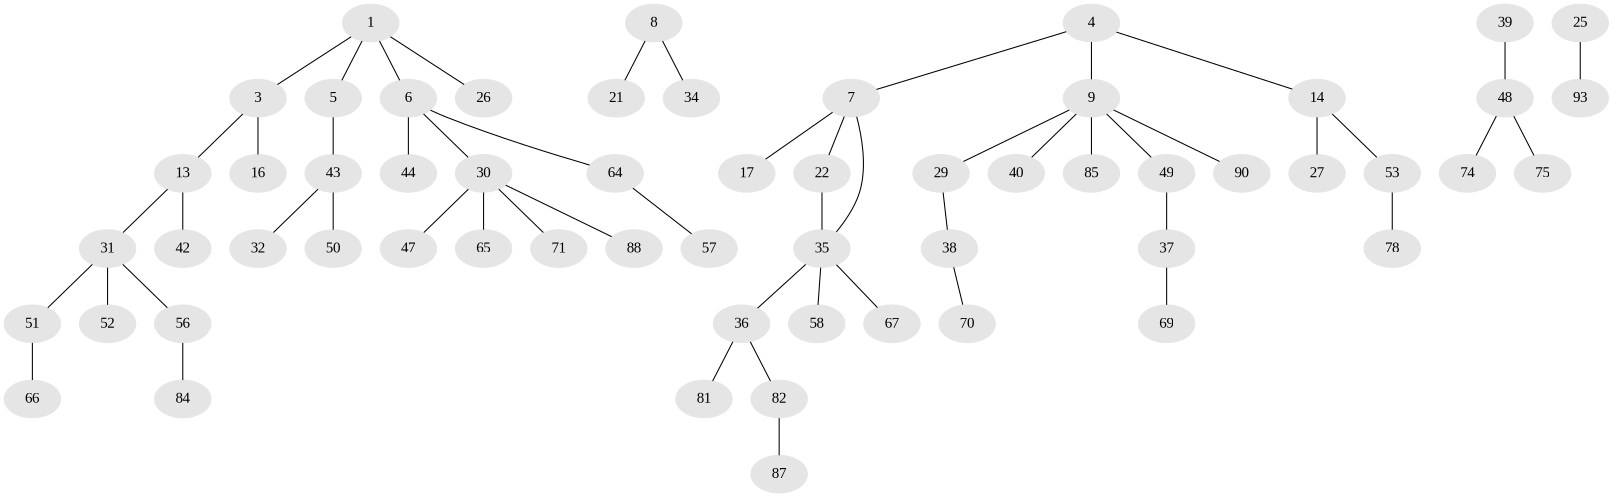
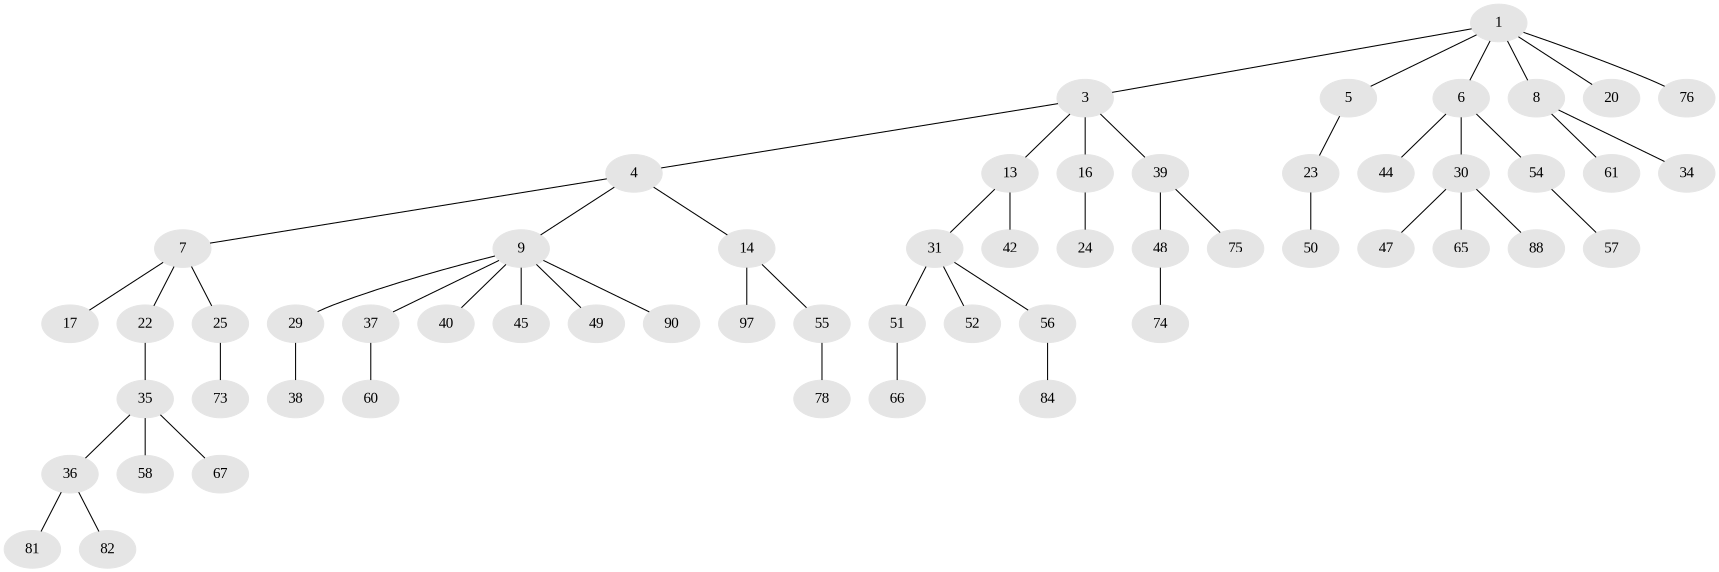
edge "1" -- "8": added
node "26": label "26" -> "20"
node "21": label "21" -> "61"
node "93": label "93" -> "73"
node "76": added
edge "3" -- "4": added
edge "3" -- "39": added
edge "48" -- "75": now "39" -- "75"
node "43": label "43" -> "23"
node "64": label "64" -> "54"
node "85": label "85" -> "45"
node "27": label "27" -> "97"
node "53": label "53" -> "55"
edge "7" -- "35": now "7" -- "25"
edge "49" -- "37": now "9" -- "37"
node "32": removed
node "71": removed
node "24": added
node "70": removed
node "69": label "69" -> "60"
node "87": removed
